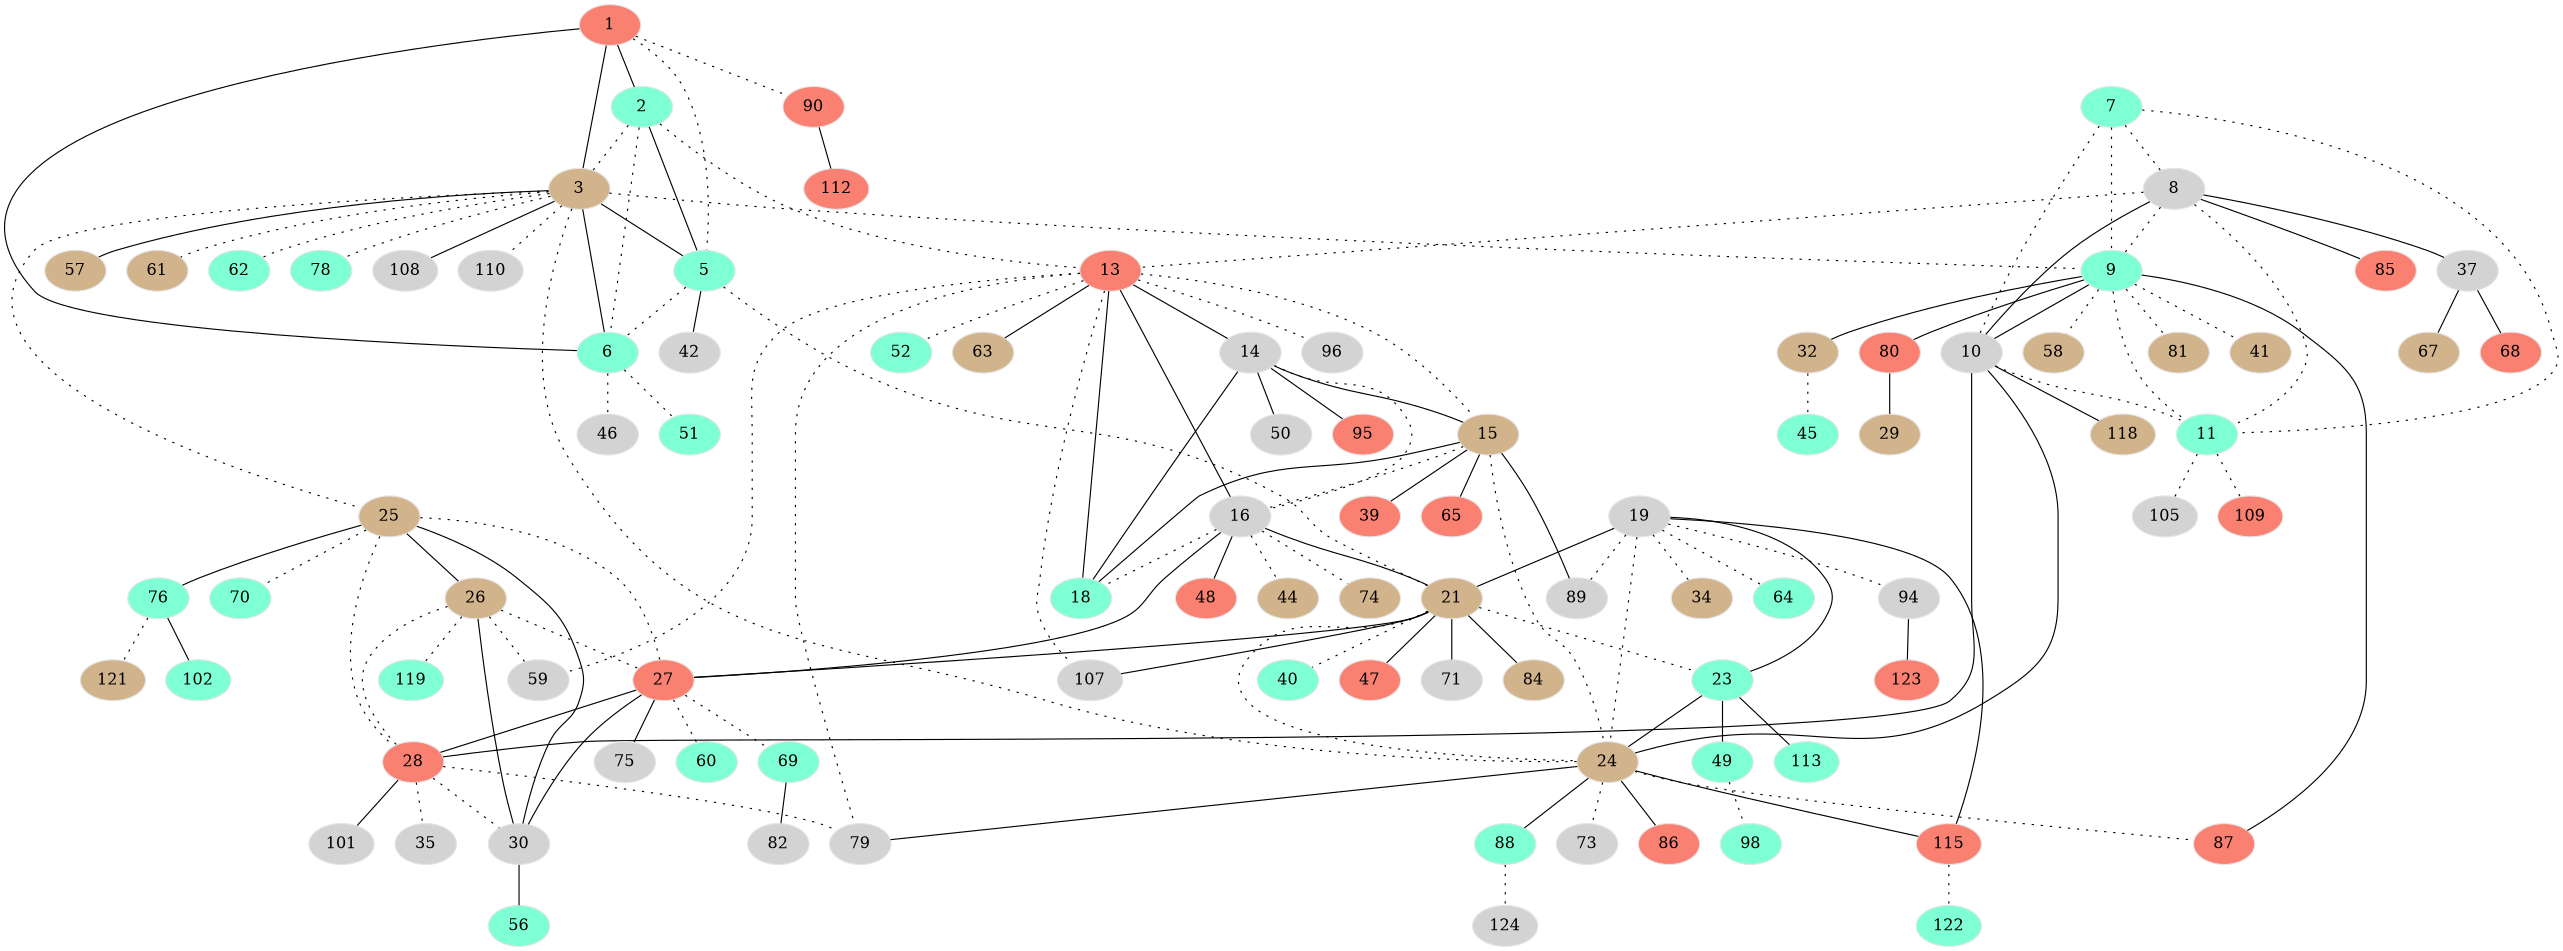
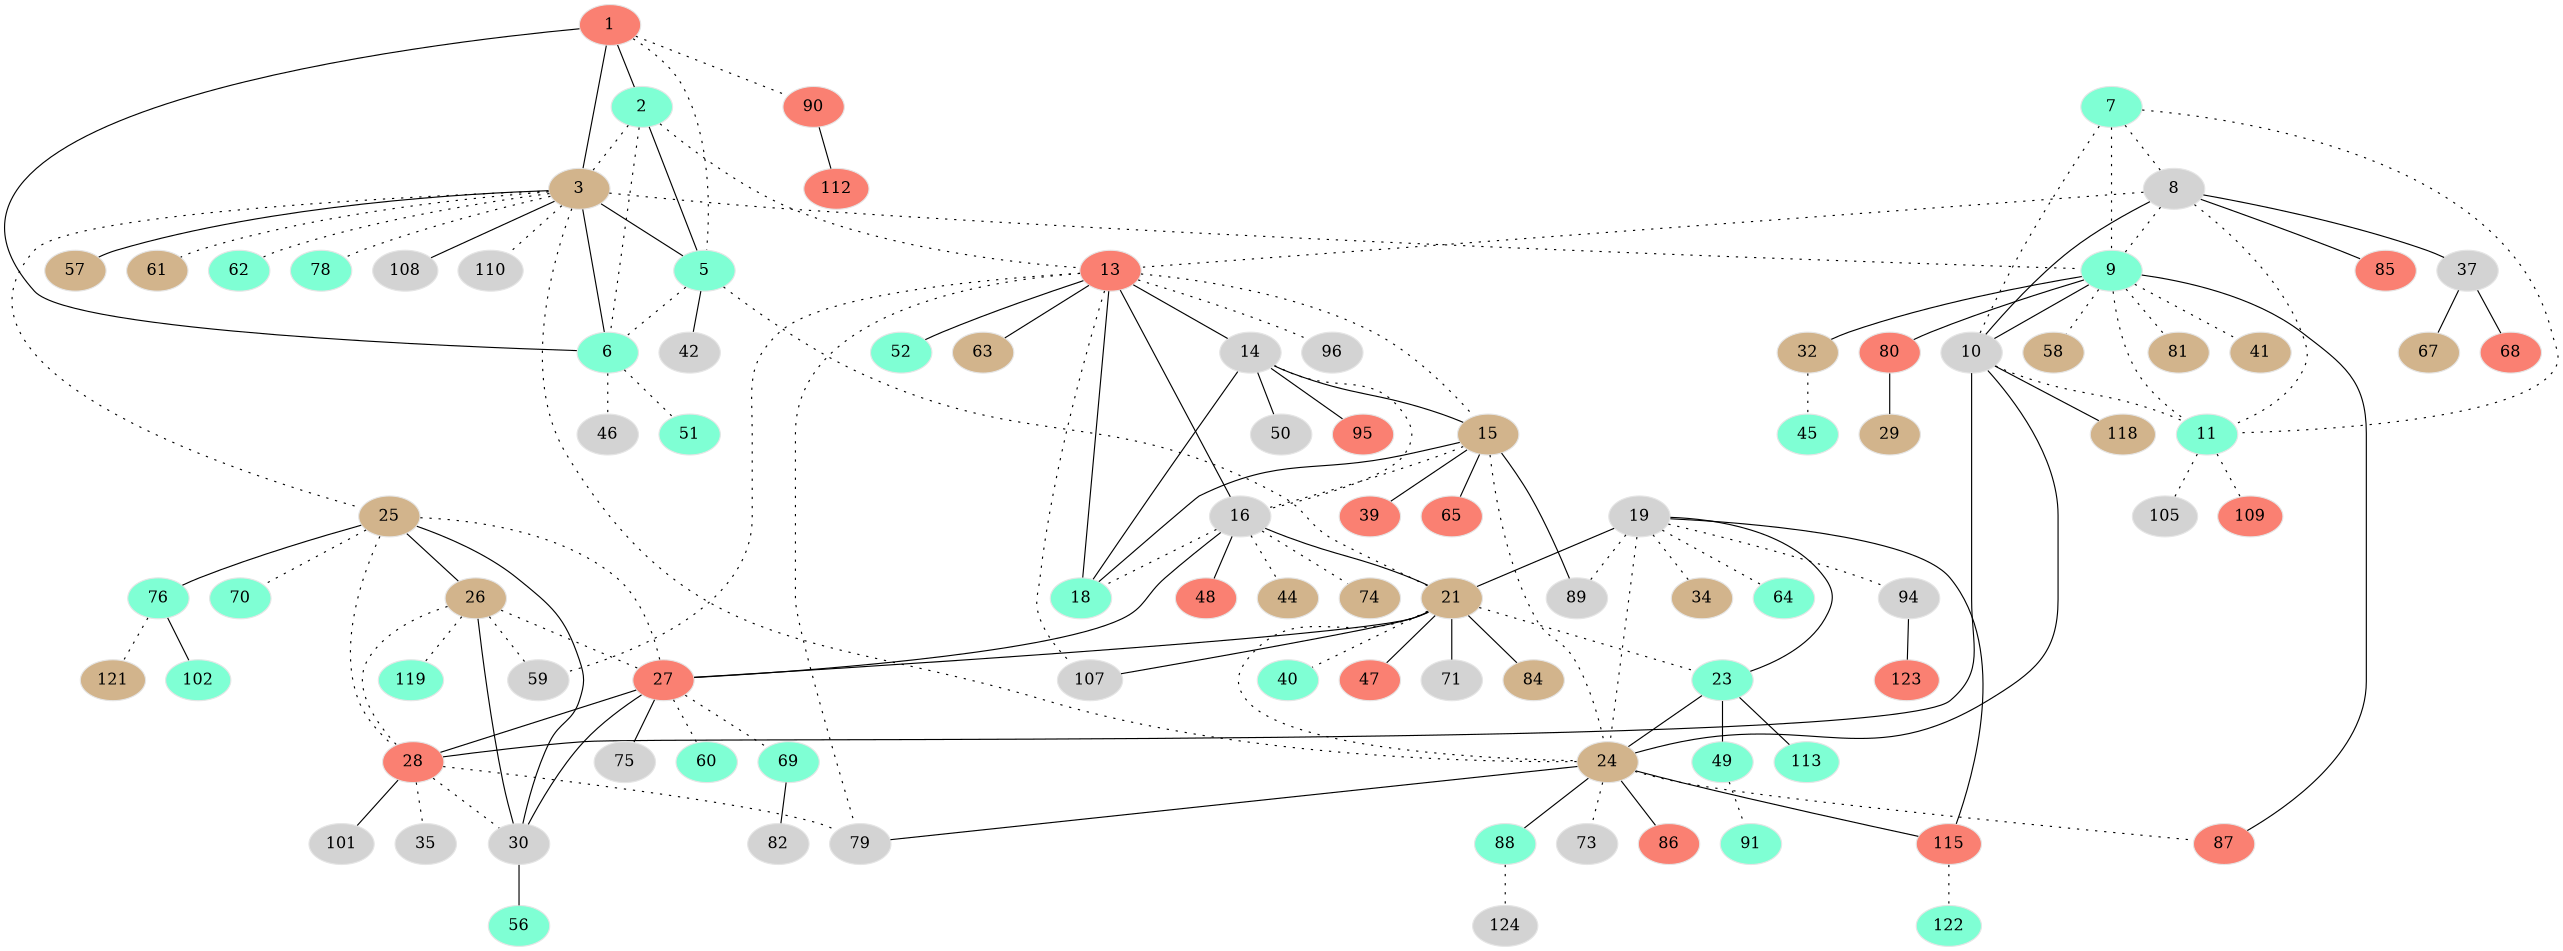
edge "13" -- "52": style dotted -> solid
node "98": label "98" -> "91"
